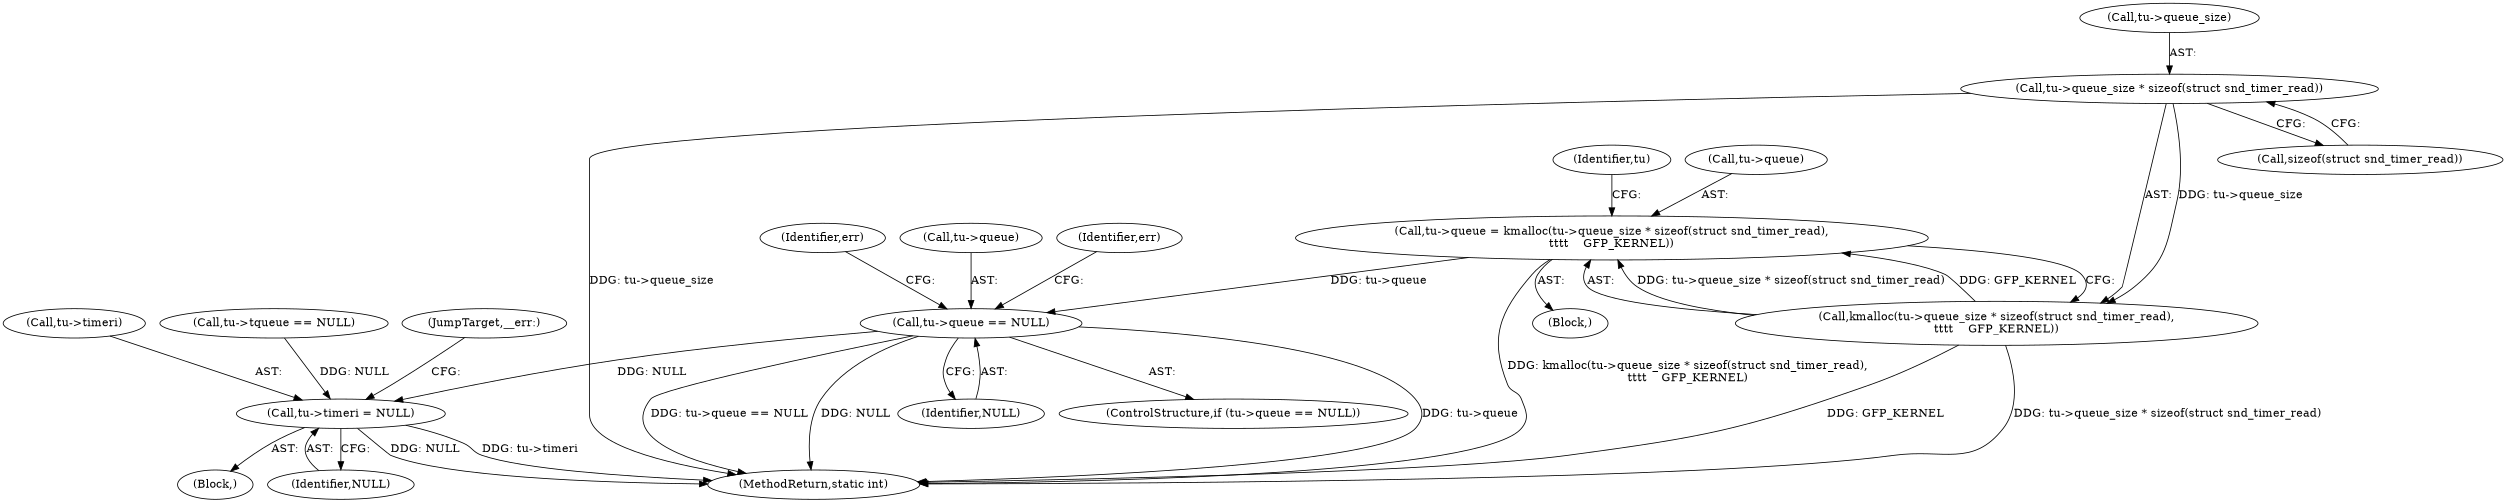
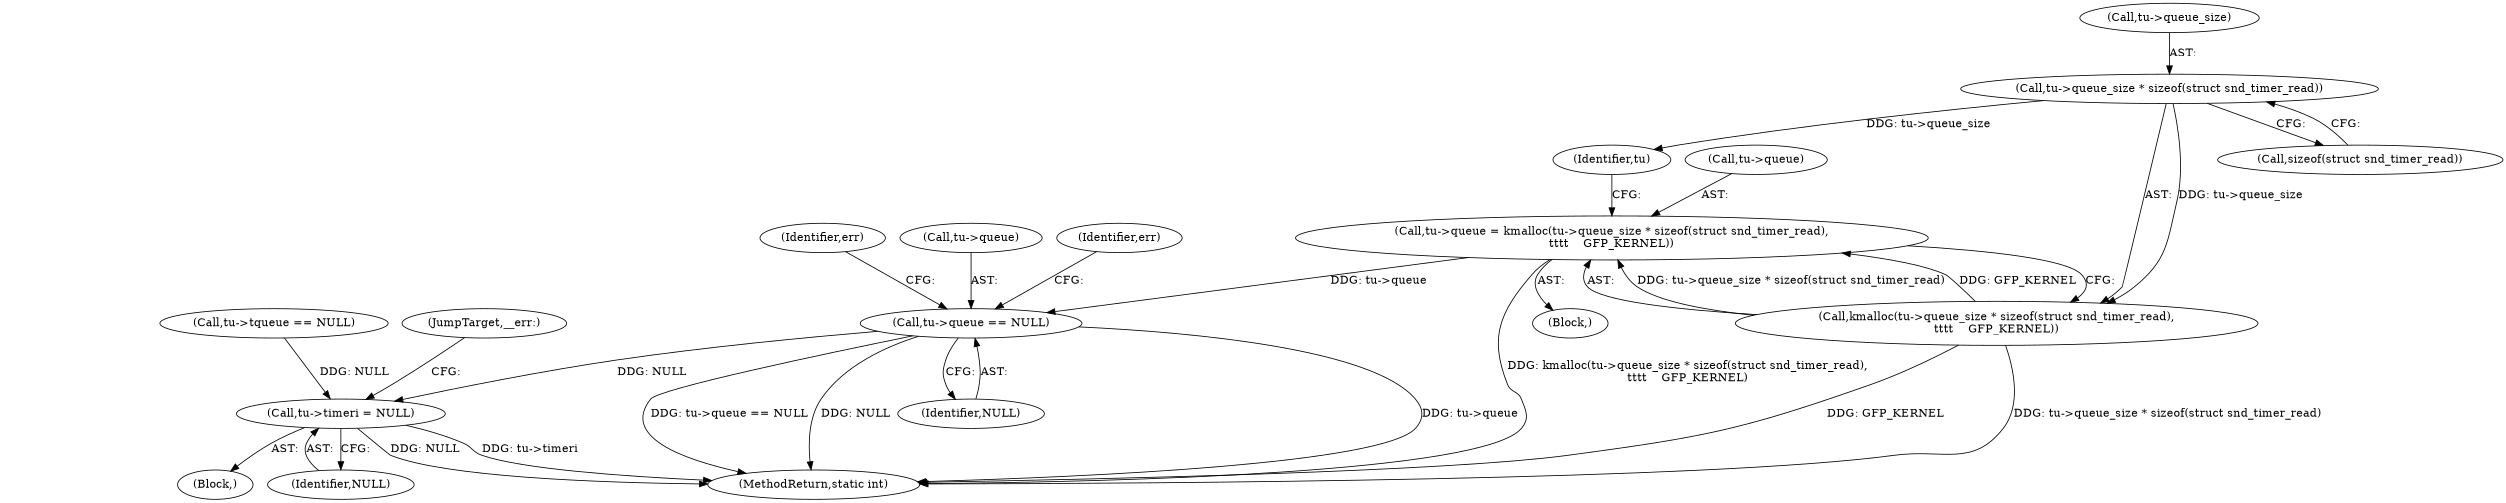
edge "(Call,tu->queue_size * sizeof(struct snd_timer_read))" -> "(MethodReturn,static int)": now "(Call,tu->queue_size * sizeof(struct snd_timer_read))" -> "(Identifier,tu)"
node "(Call,tu->timeri)": removed
node "(ControlStructure,if (tu->queue == NULL))": removed
